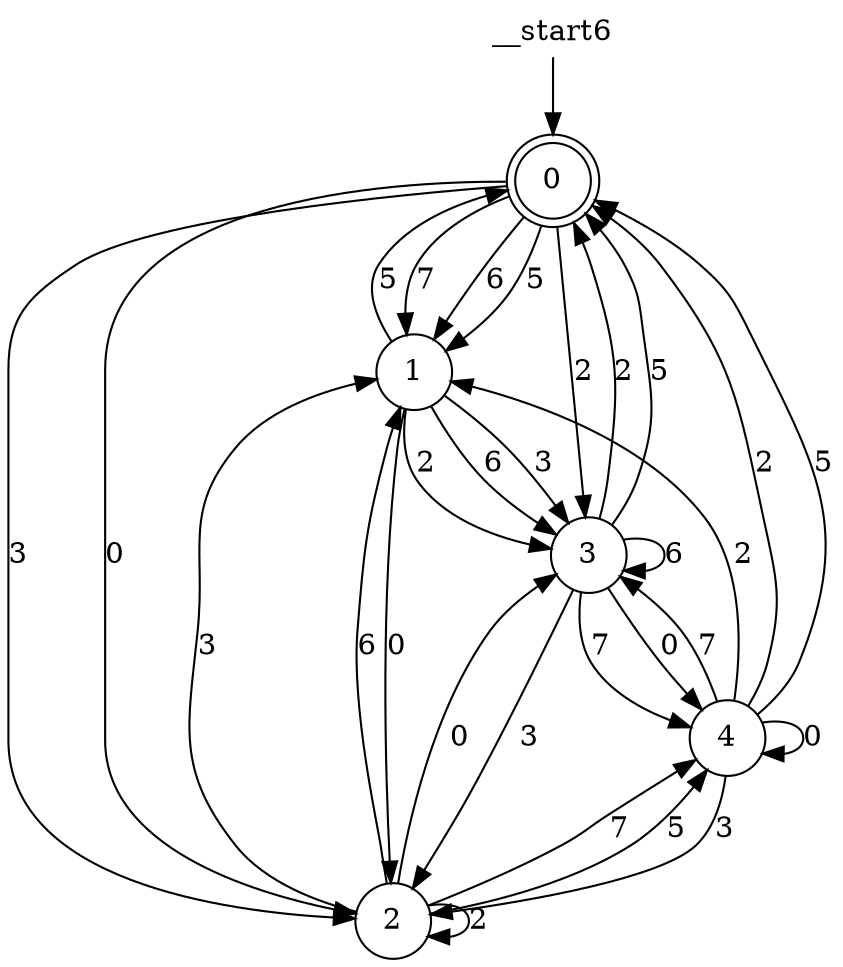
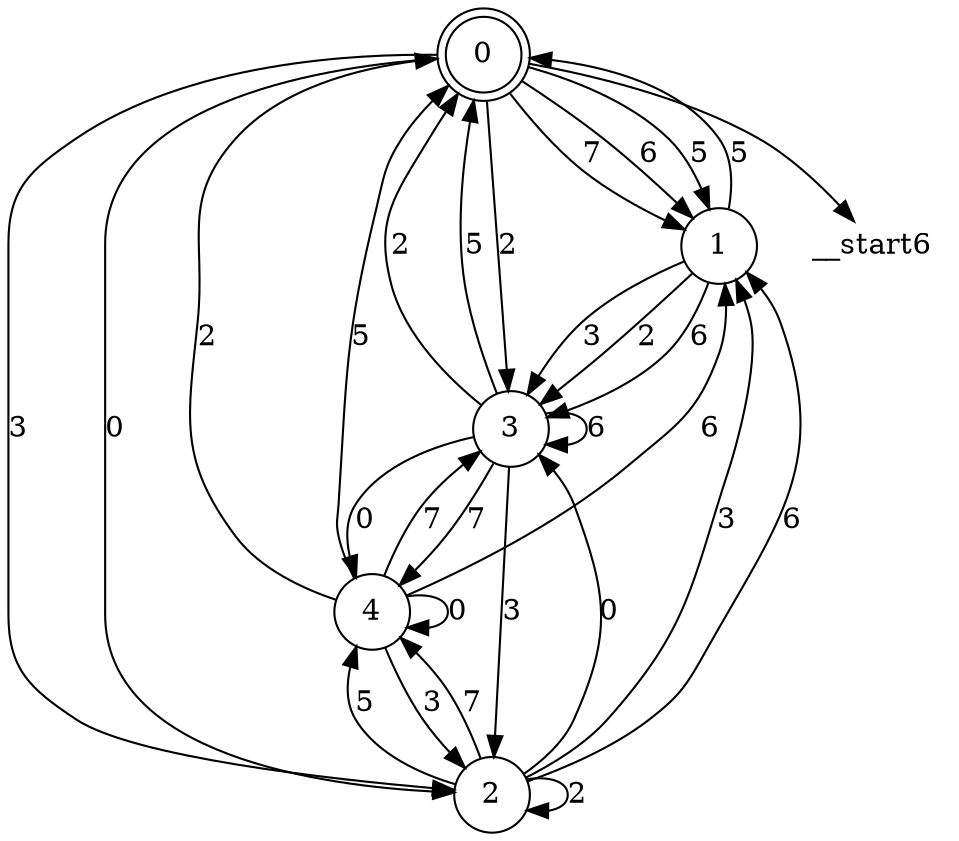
edge "__start6" -> "0": reversed
edge "4" -> "1": label "2" -> "6"
edge "1" -> "2": removed, label "0"
